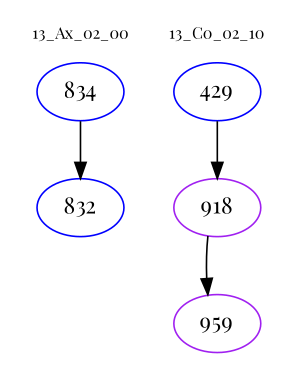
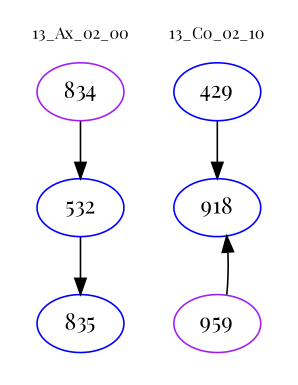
node "834": color blue -> purple
node "832": label "832" -> "532"
node "918": color purple -> blue
edge "918" -> "959": reversed
node "835": added
